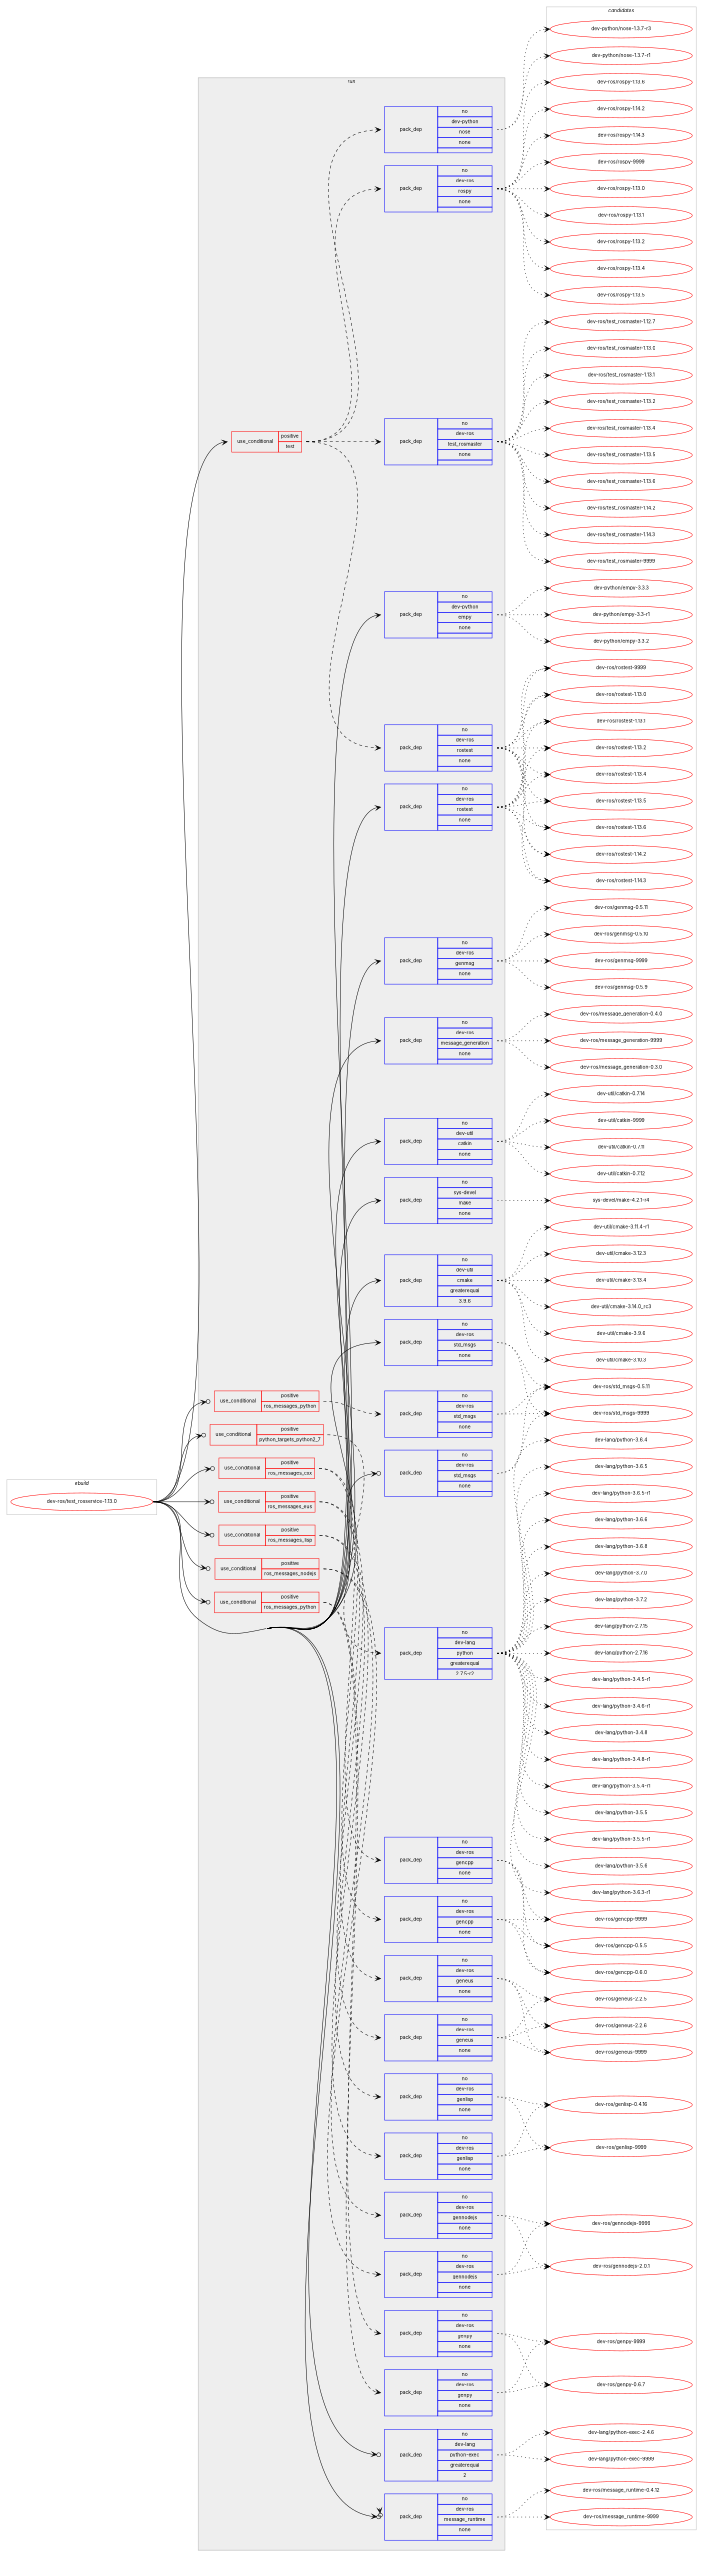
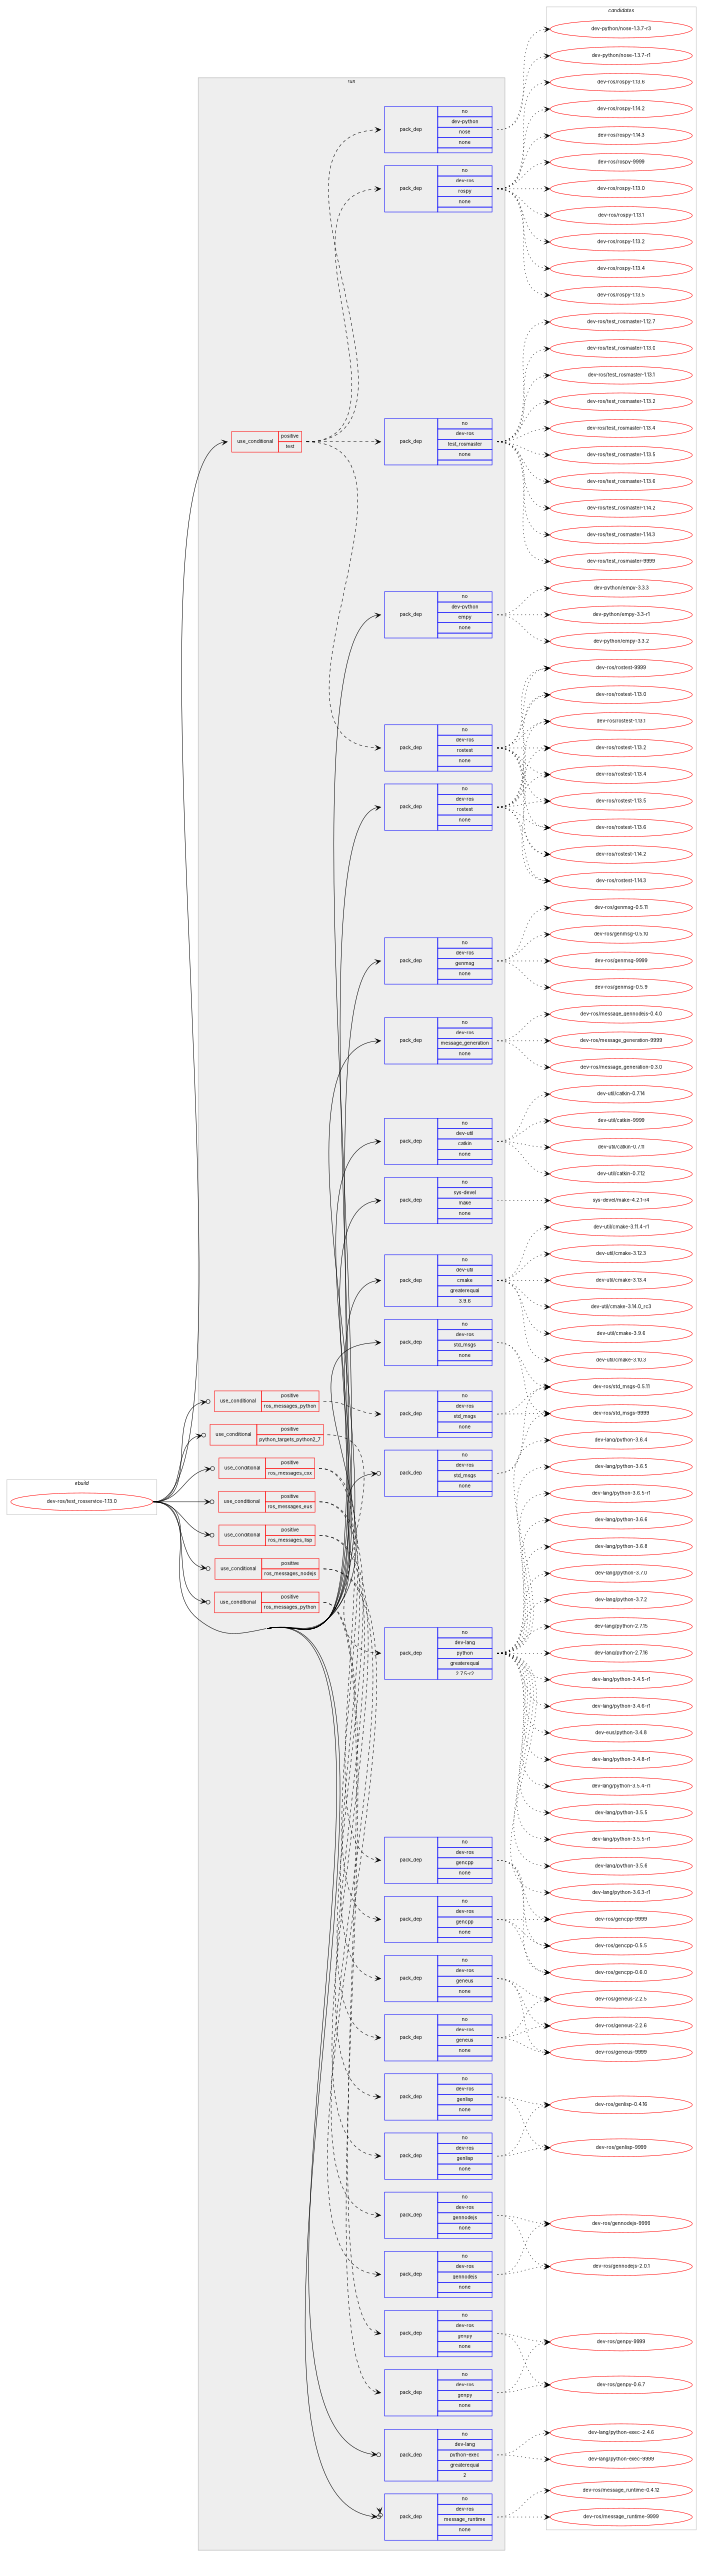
node "dev-ros/message_generation-0.4.0": label "dev-ros/message_generation-0.4.0" -> "dev-ros/message_gennodejs-0.4.0"
node "dev-lang/python-3.4.8": label "dev-lang/python-3.4.8" -> "dev-eus/python-3.4.8"
